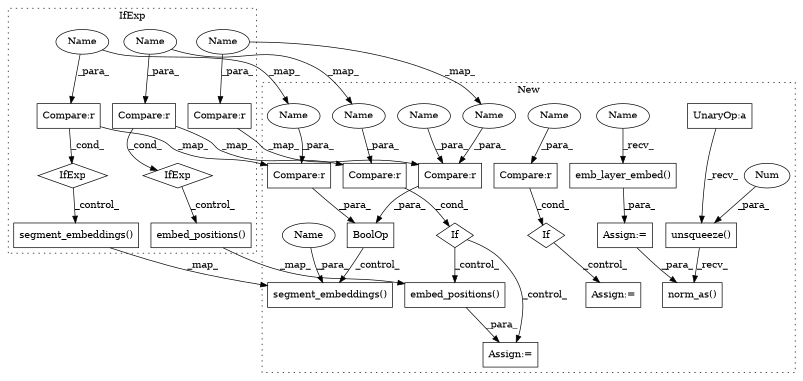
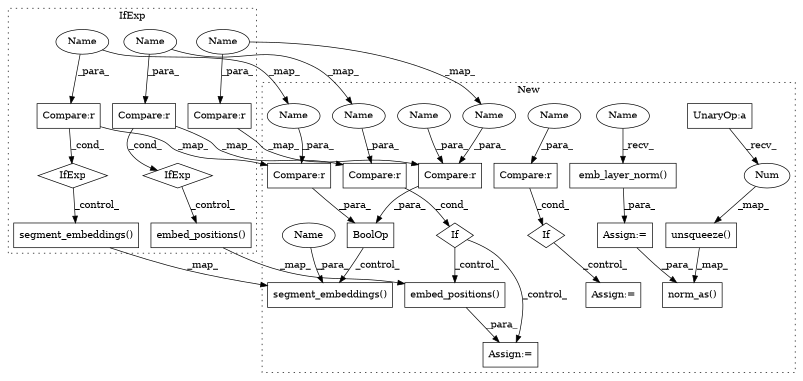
edge "UnaryOp:a" -> "unsqueeze()": now "UnaryOp:a" -> "Num"
node "emb_layer_embed()": label "emb_layer_embed()" -> "emb_layer_norm()"
edge "Num" -> "unsqueeze()": label "_para_" -> "_map_"
edge "unsqueeze()" -> "norm_as()": label "_recv_" -> "_map_"
